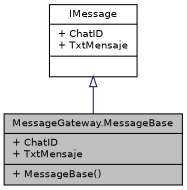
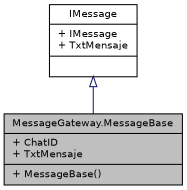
node "IMessage": text "+ ChatID" -> "+ IMessage"
